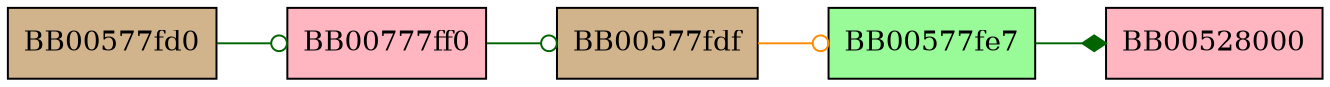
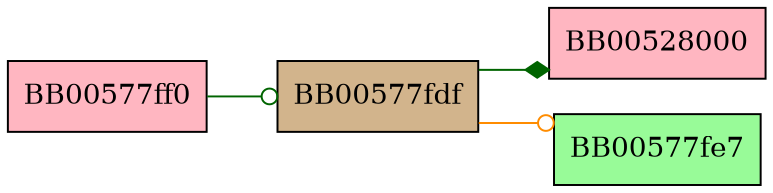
node "BB00577fd0": removed
node "BB00777ff0": label "BB00777ff0" -> "BB00577ff0"
edge "BB00577fe7" -> "BB00528000": now "BB00577fdf" -> "BB00528000"
